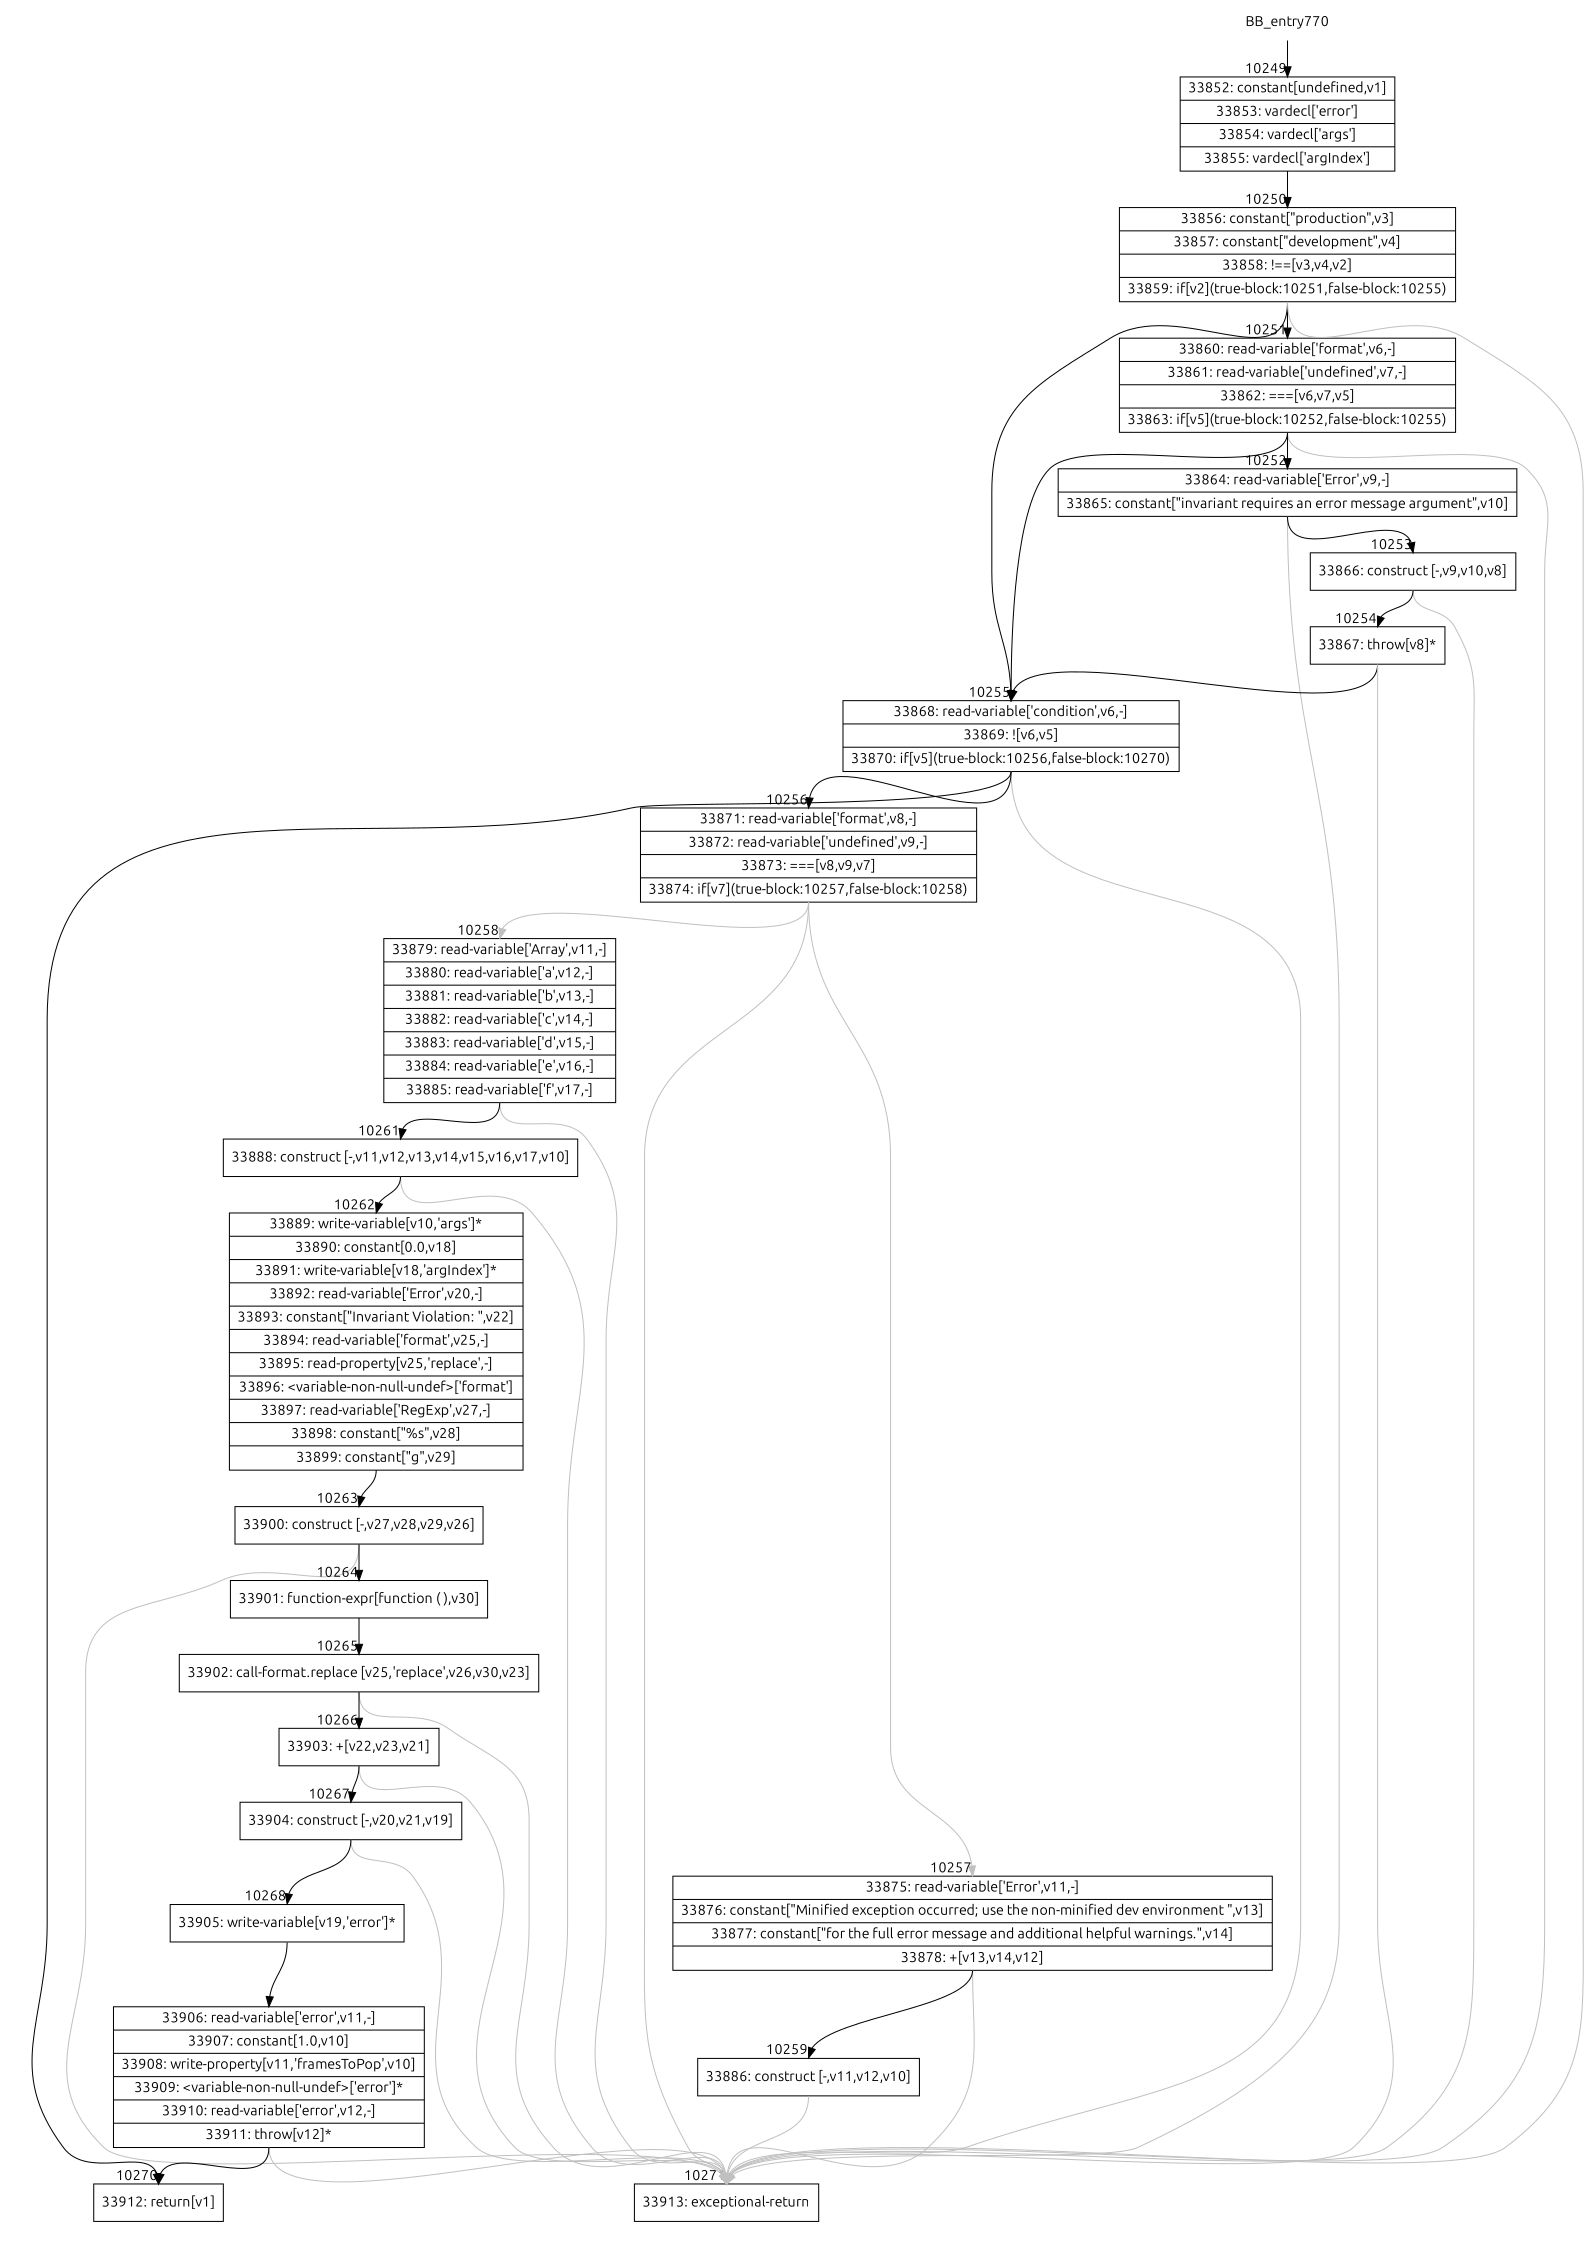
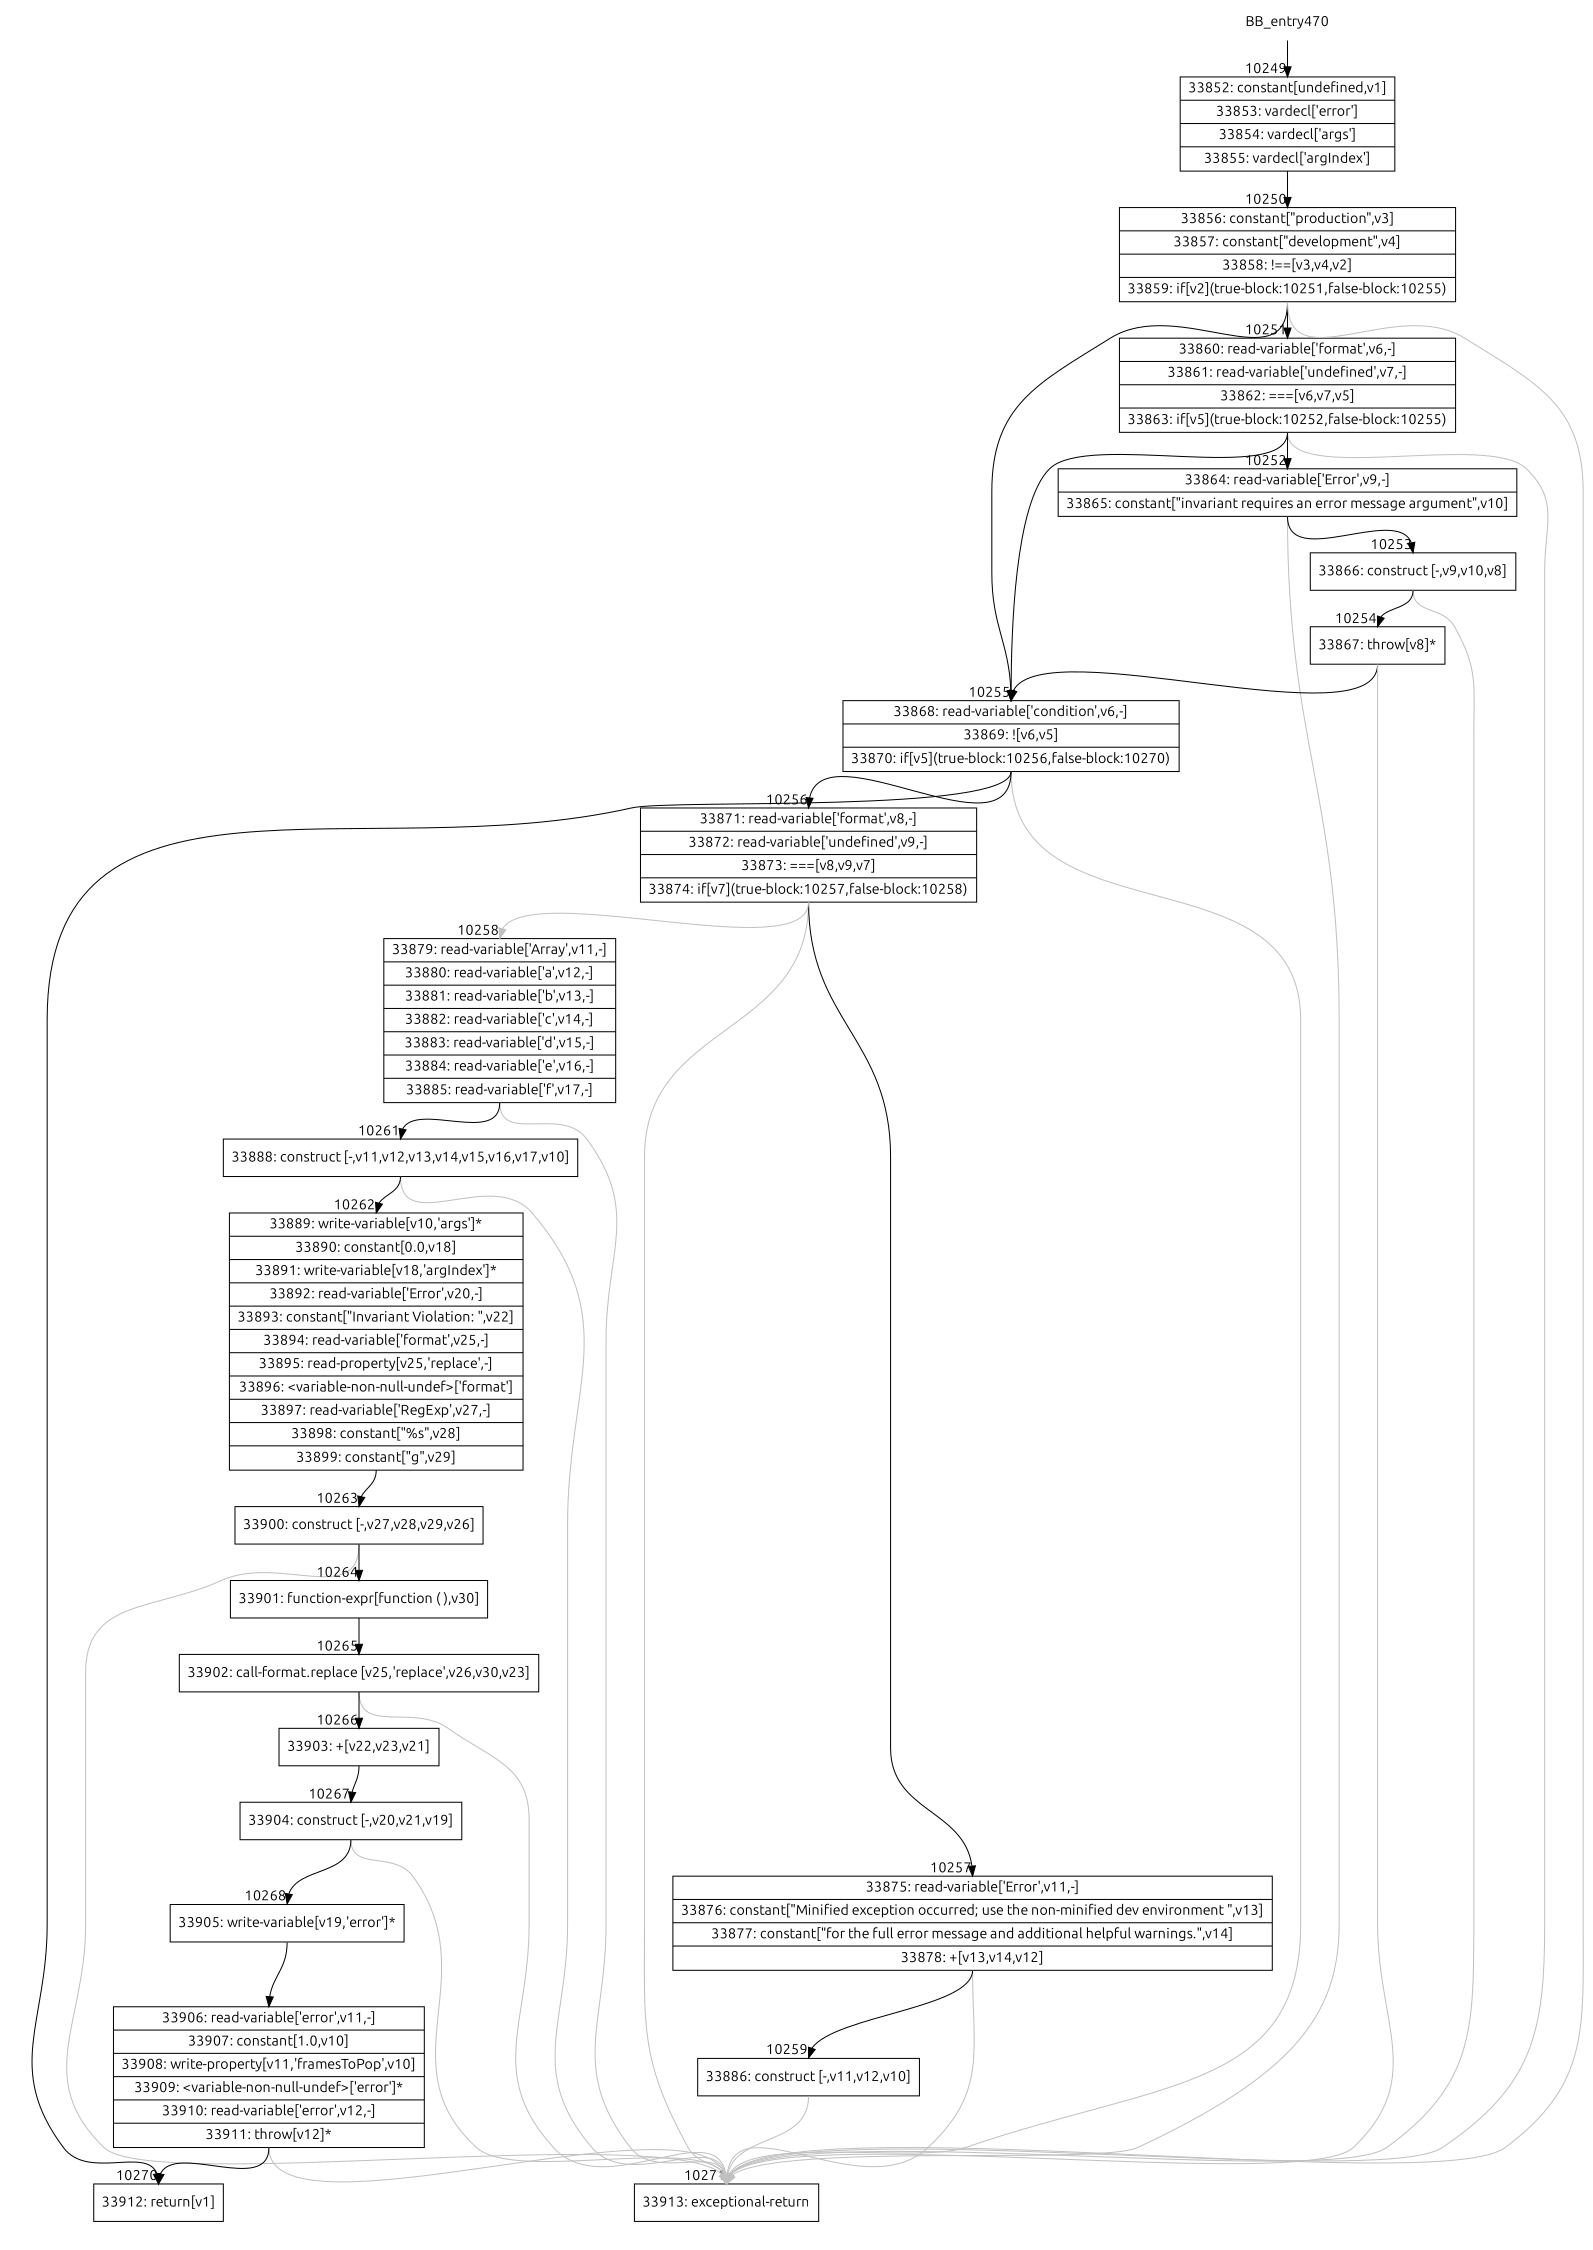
node "BB_entry770": label "BB_entry770" -> "BB_entry470"
edge "33871: read-variable['format',v8,-]" -> "33875: read-variable['Error',v11,-]": color gray -> black
edge "33903: +[v22,v23,v21]" -> "33913: exceptional-return": removed
